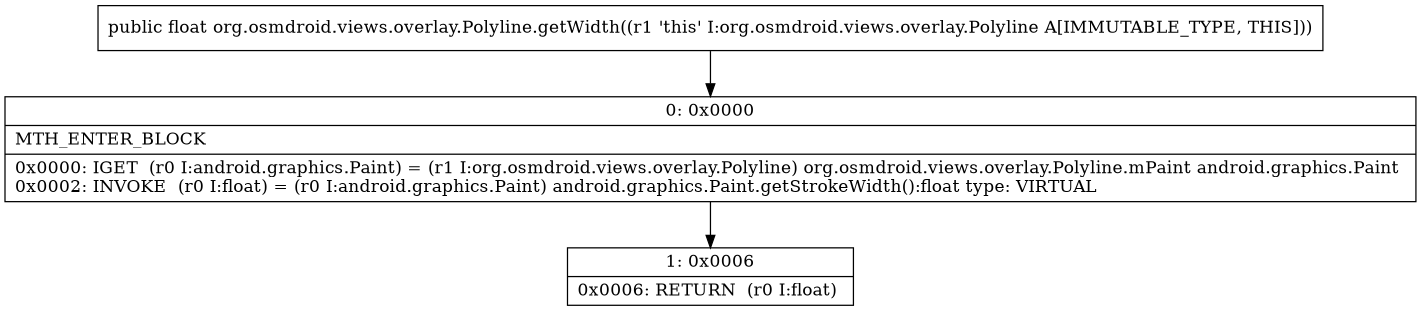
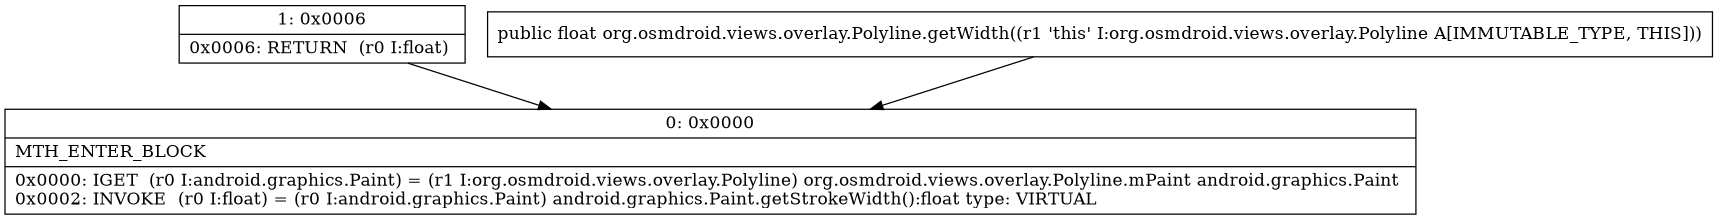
edge "0: 0x0000" -> "1: 0x0006": reversed
